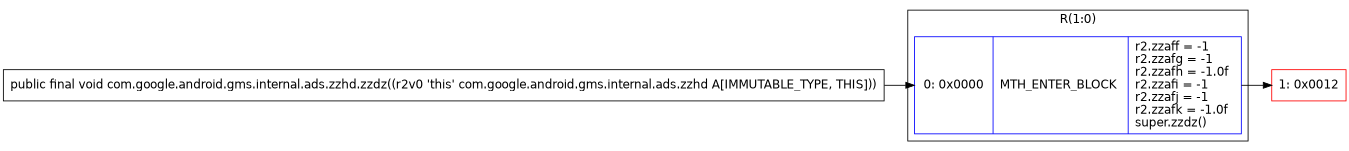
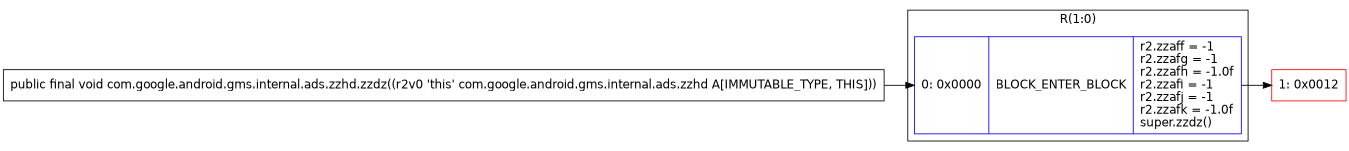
node "0: 0x0000": text "MTH_ENTER_BLOCK" -> "BLOCK_ENTER_BLOCK"
